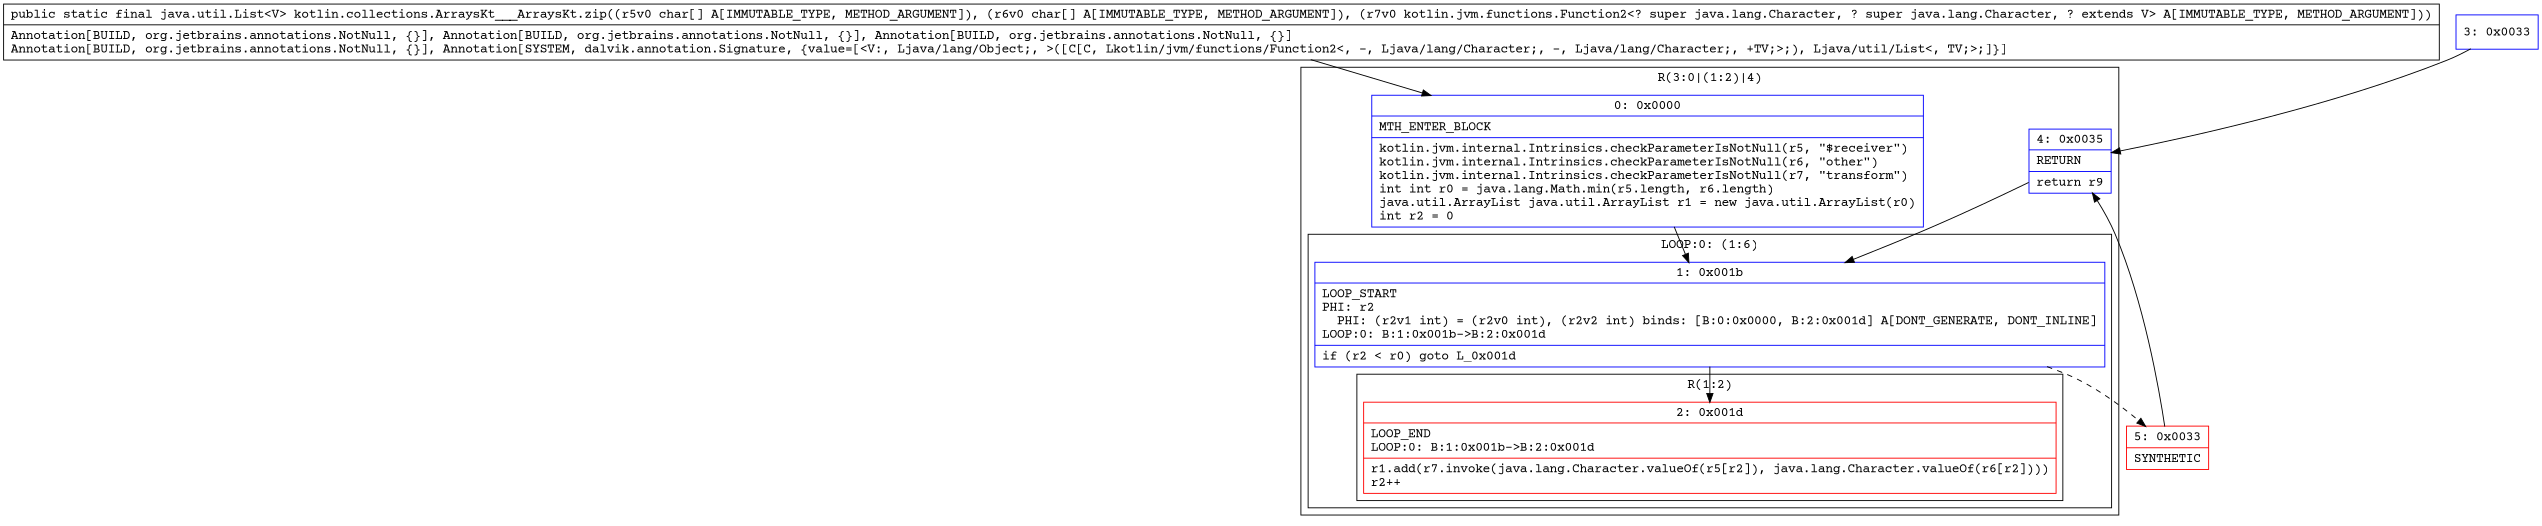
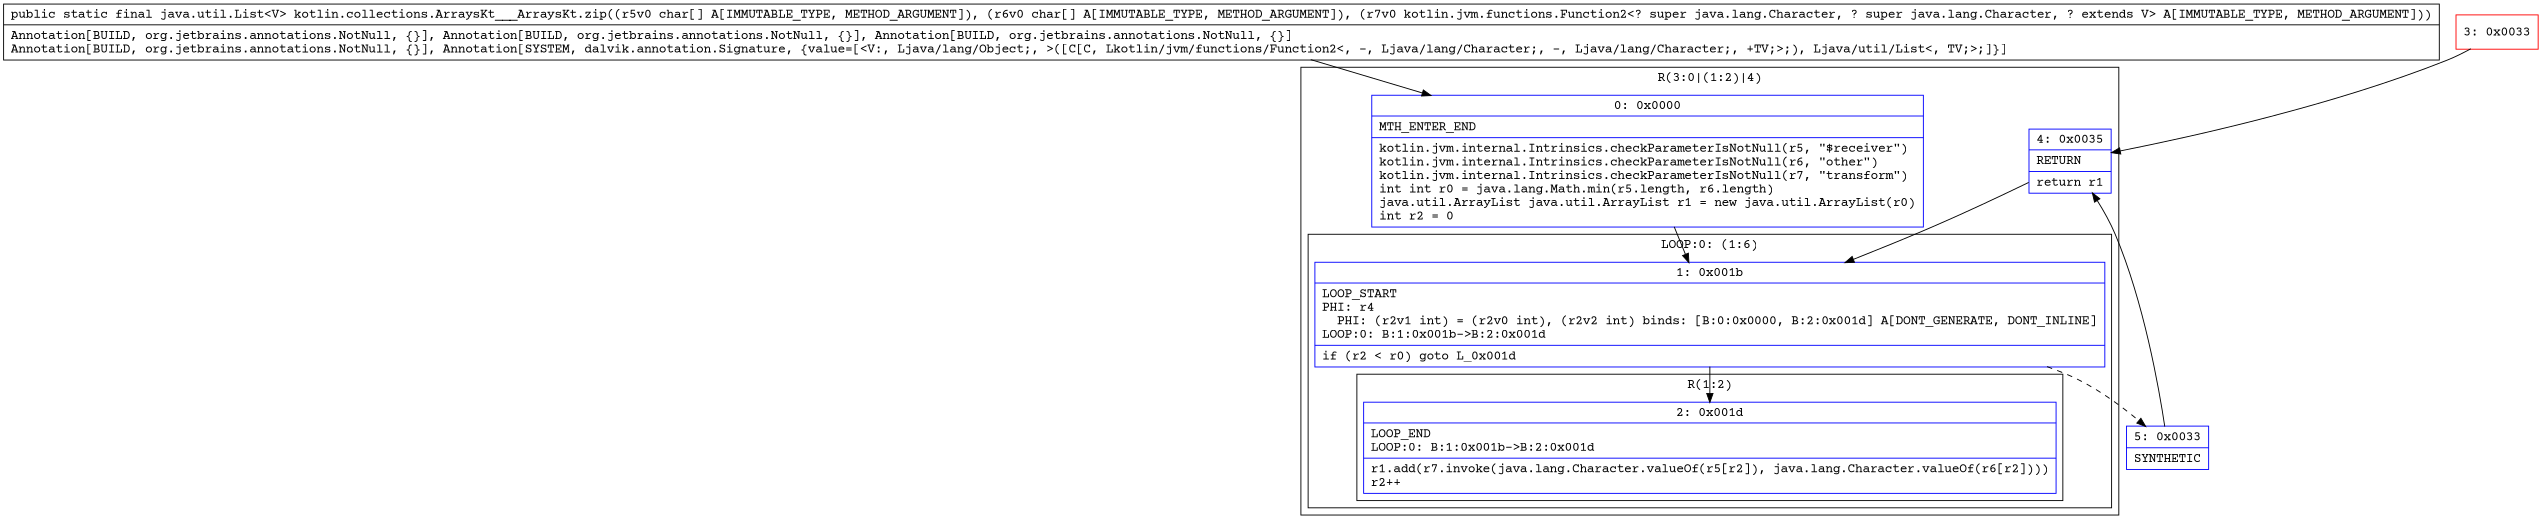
node "3: 0x0033": color blue -> red
node "0: 0x0000": text "MTH_ENTER_BLOCK" -> "MTH_ENTER_END"
node "4: 0x0035": text "return r9" -> "return r1"
node "1: 0x001b": text "PHI: r2" -> "PHI: r4"
node "2: 0x001d": color red -> blue
node "5: 0x0033": color red -> blue
